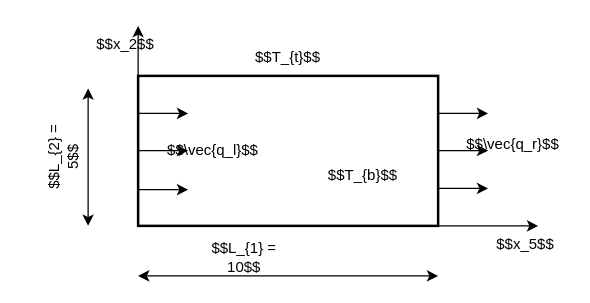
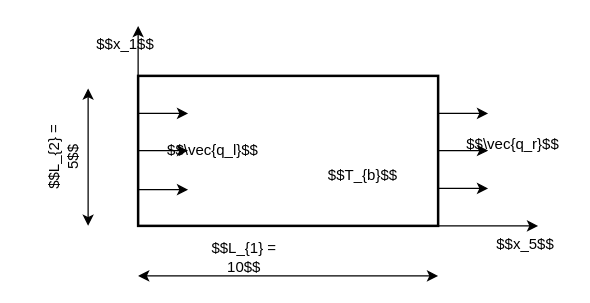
node "$$x_2$$": label "$$x_2$$" -> "$$x_1$$"
node "$$T_{t}$$": removed
